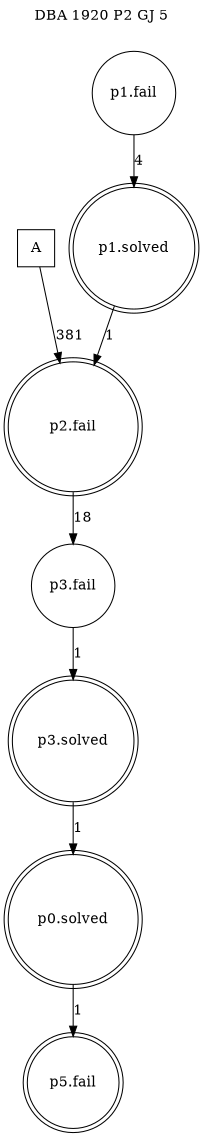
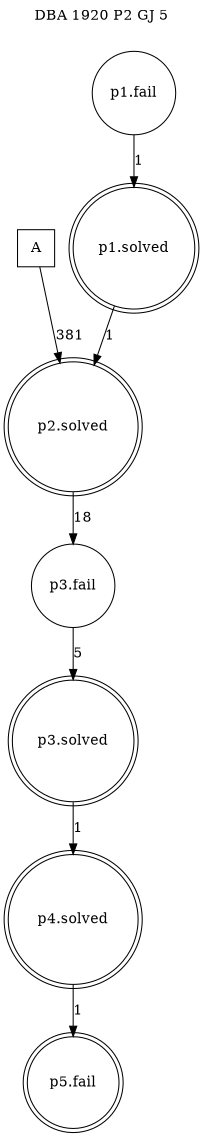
edge "p1.fail" -> "p1.solved": label "4" -> "1"
node "p2.fail": label "p2.fail" -> "p2.solved"
edge "p3.fail" -> "p3.solved": label "1" -> "5"
node "p0.solved": label "p0.solved" -> "p4.solved"
